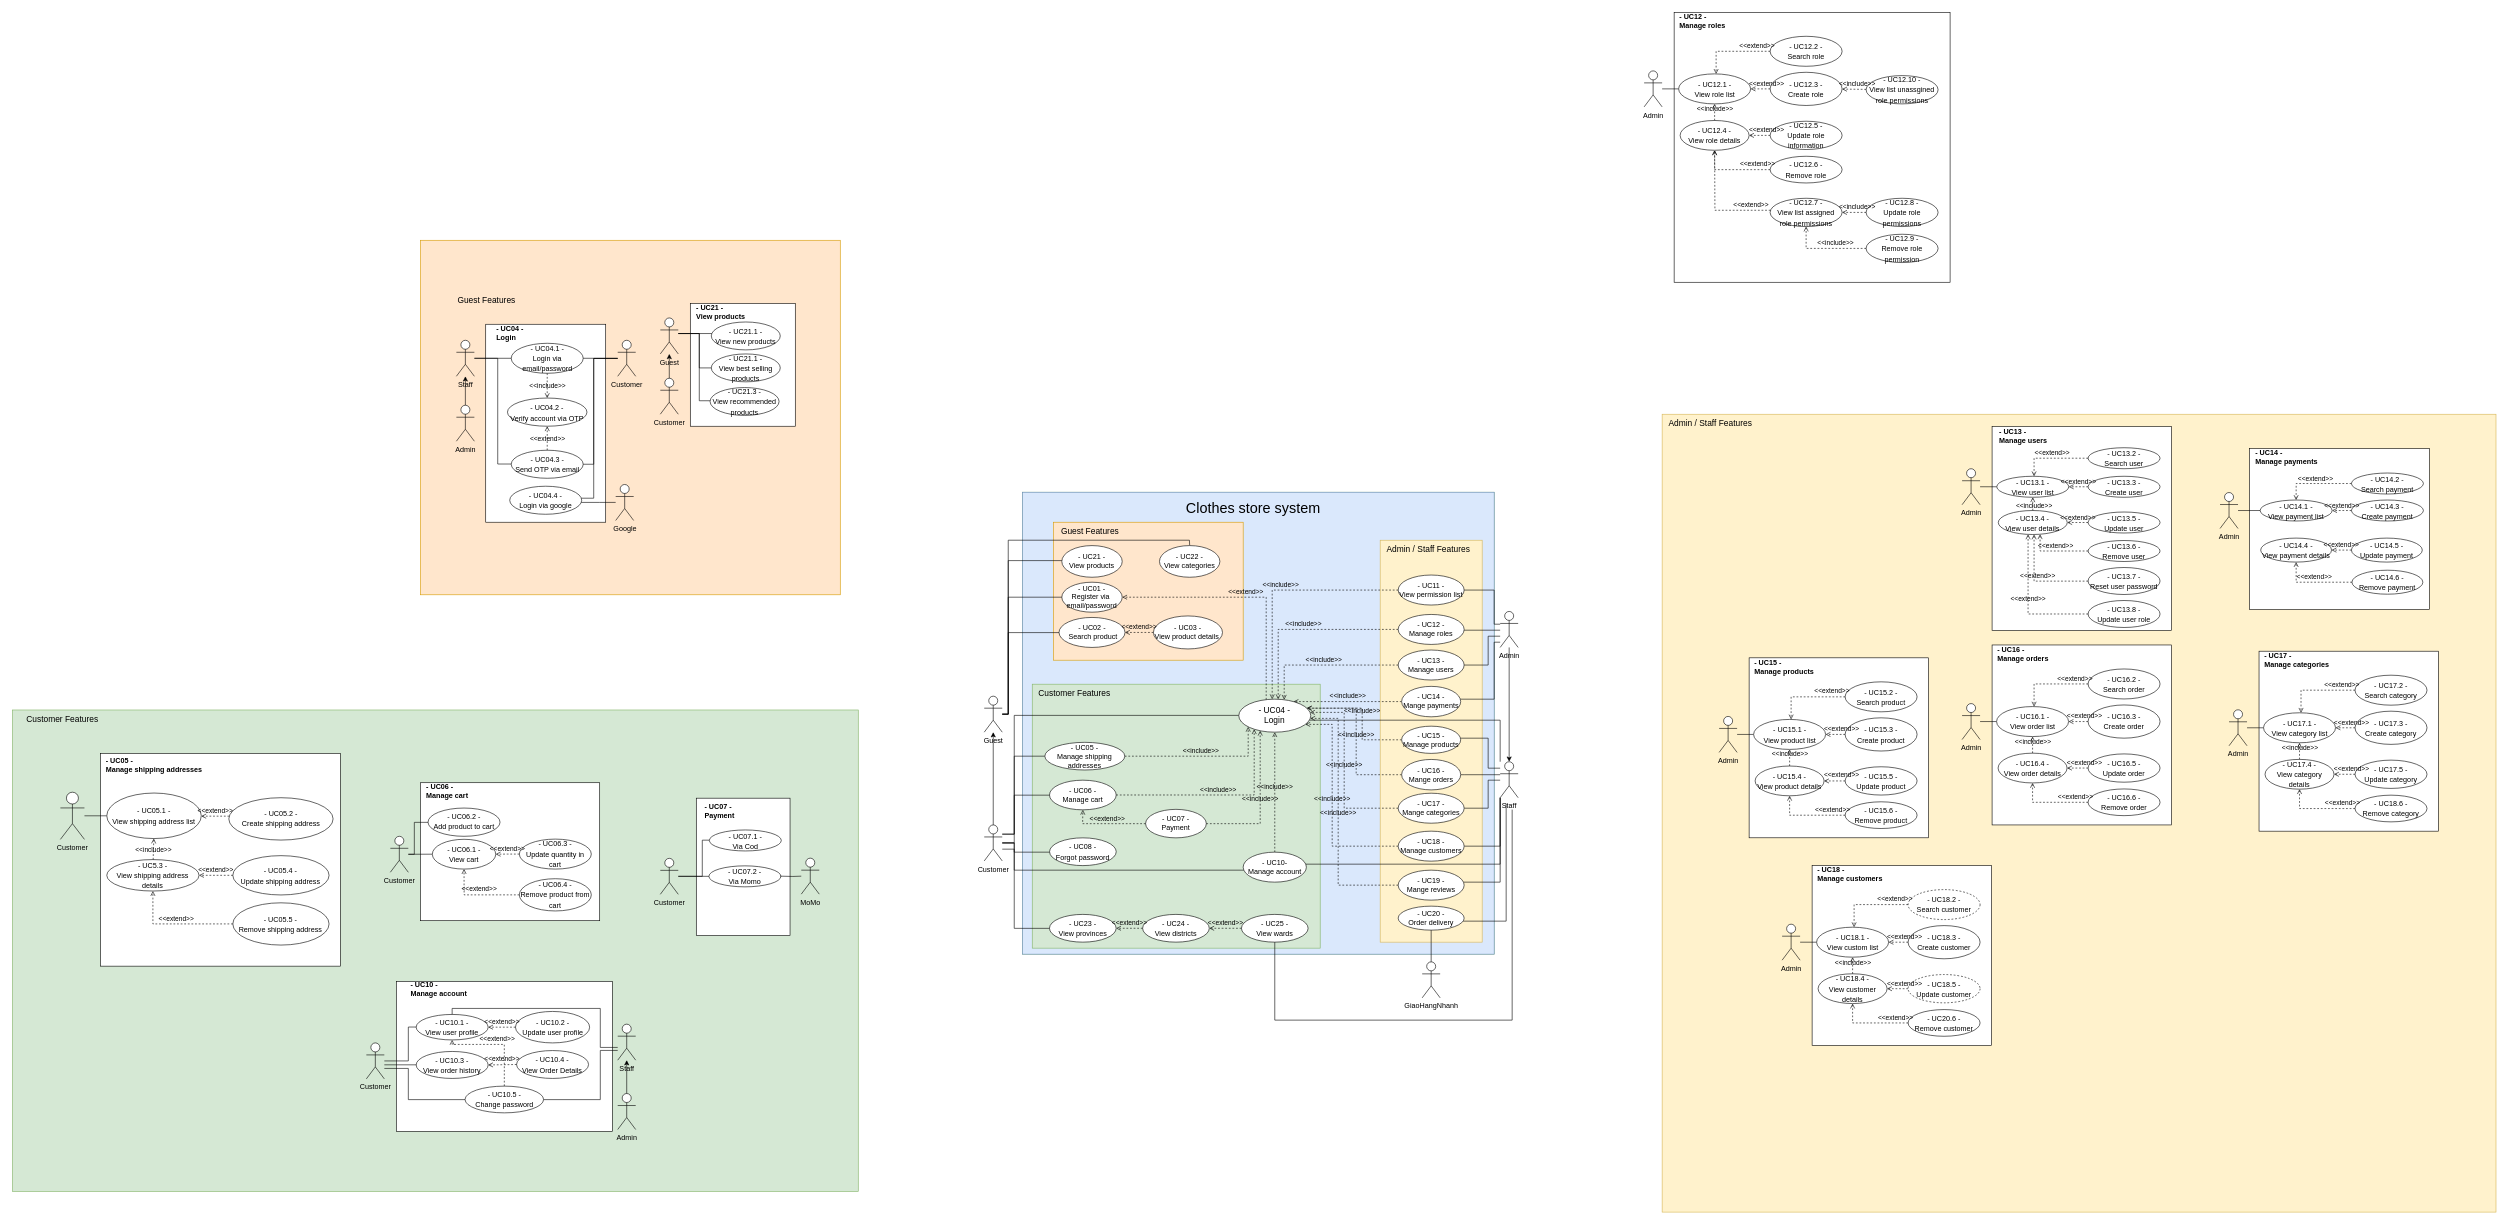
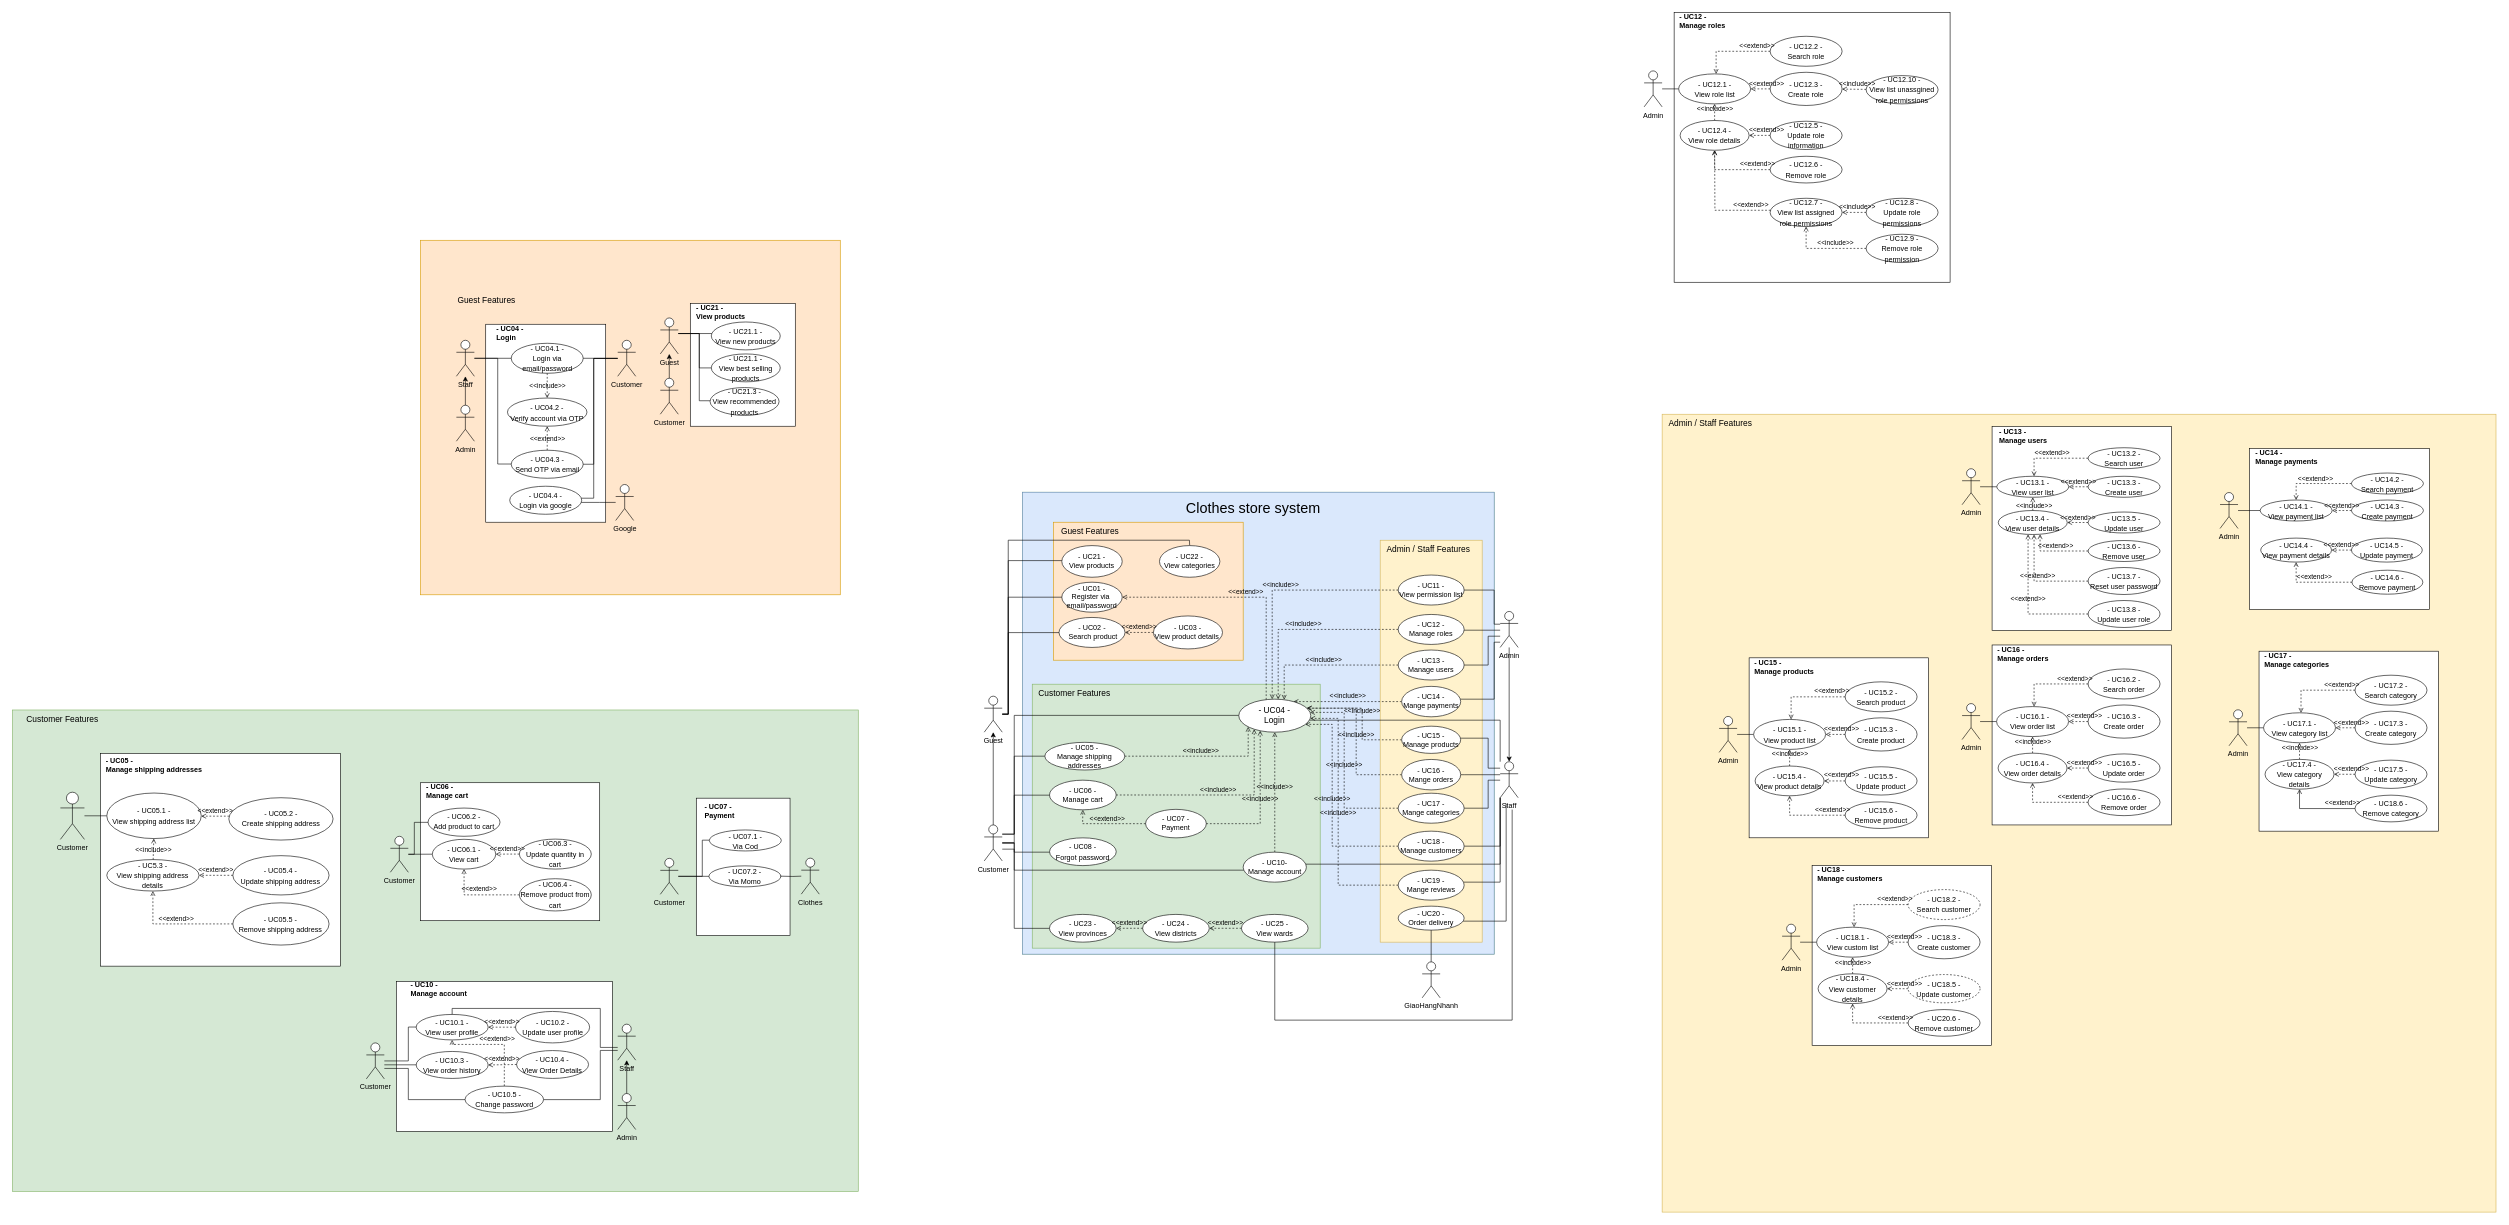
edge "- UC18.6 - Remove category" -> "- UC17.4 - View category details": style dashed -> solid
node "MoMo": label "MoMo" -> "Clothes"
